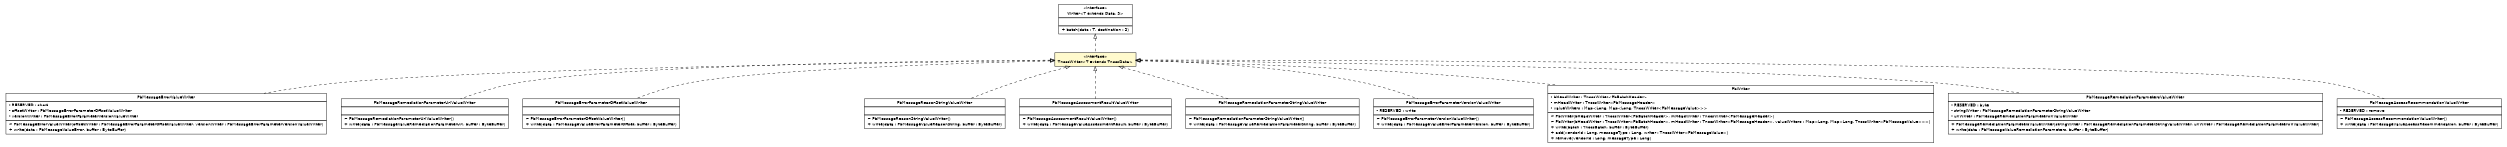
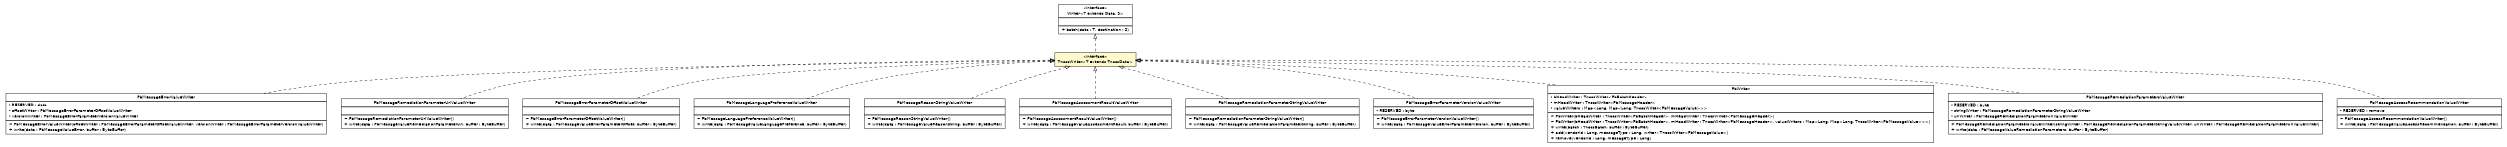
node "PbMessageErrorValueWriter": text "- RESERVED : short" -> "- RESERVED : data"
node "PbMessageErrorParameterVersionValueWriter": text "- RESERVED : write" -> "- RESERVED : byte"
node "PbMessageLanguagePreferenceValueWriter": added
